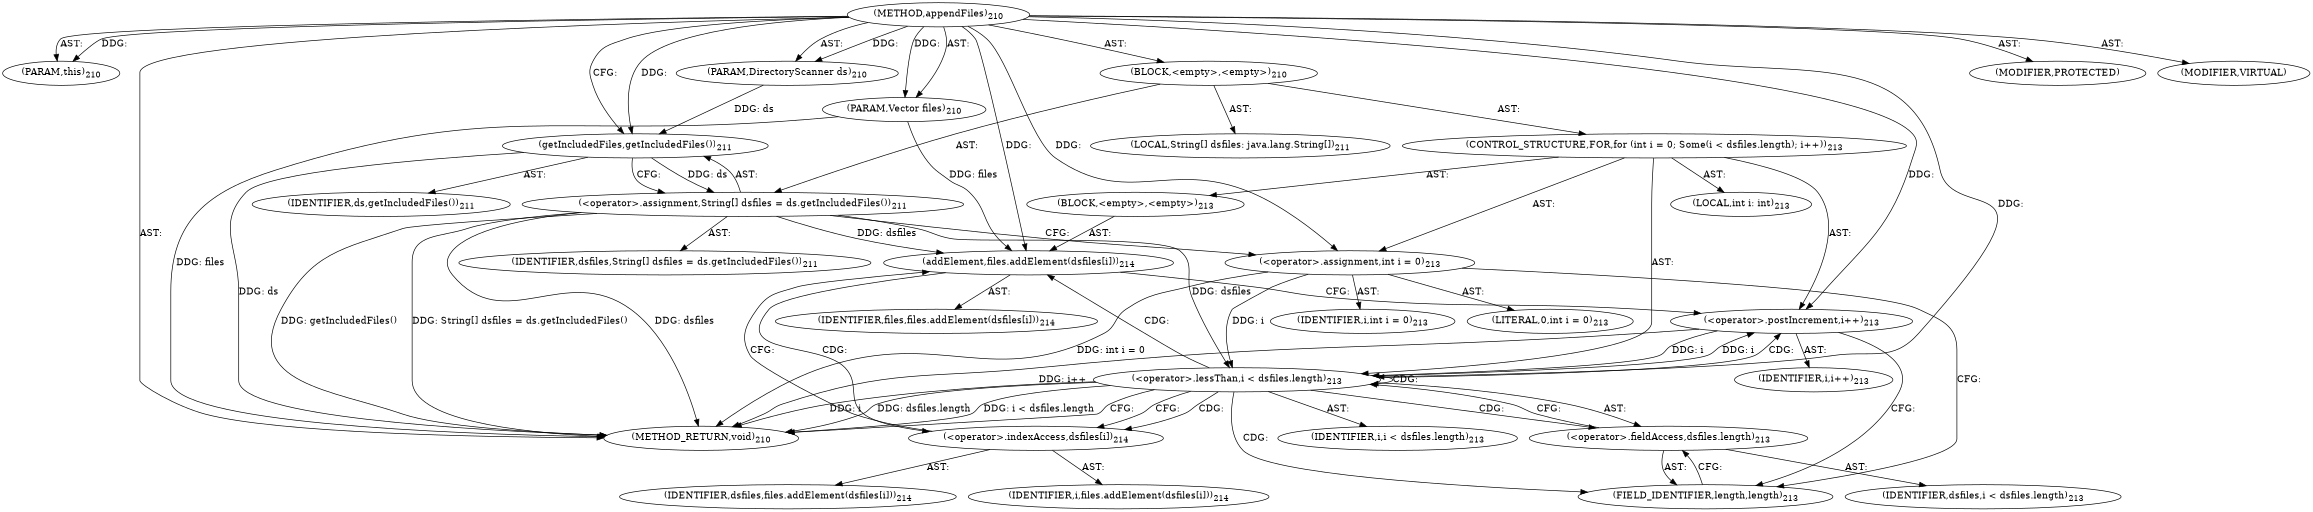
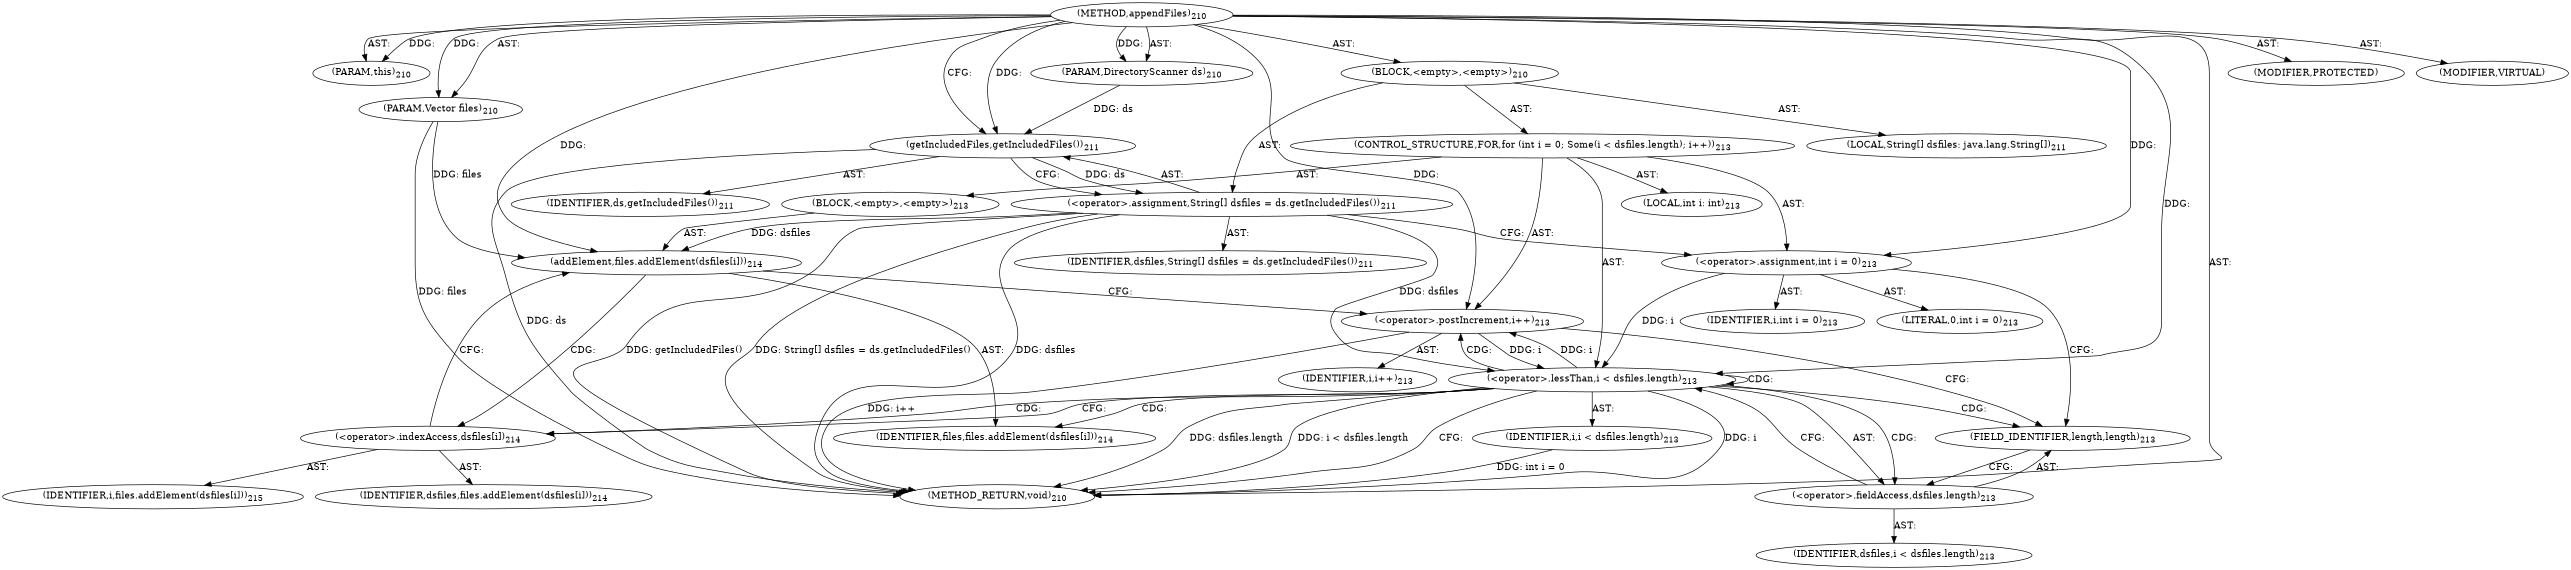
edge "(<operator>.lessThan,i < dsfiles.length)" -> "(addElement,files.addElement(dsfiles[i]))": now "(<operator>.lessThan,i < dsfiles.length)" -> "(IDENTIFIER,files,files.addElement(dsfiles[i]))"
edge "(<operator>.assignment,int i = 0)" -> "(METHOD_RETURN,void)": now "(IDENTIFIER,i,i < dsfiles.length)" -> "(METHOD_RETURN,void)"
node "(IDENTIFIER,i,files.addElement(dsfiles[i]))": text "214" -> "215"
